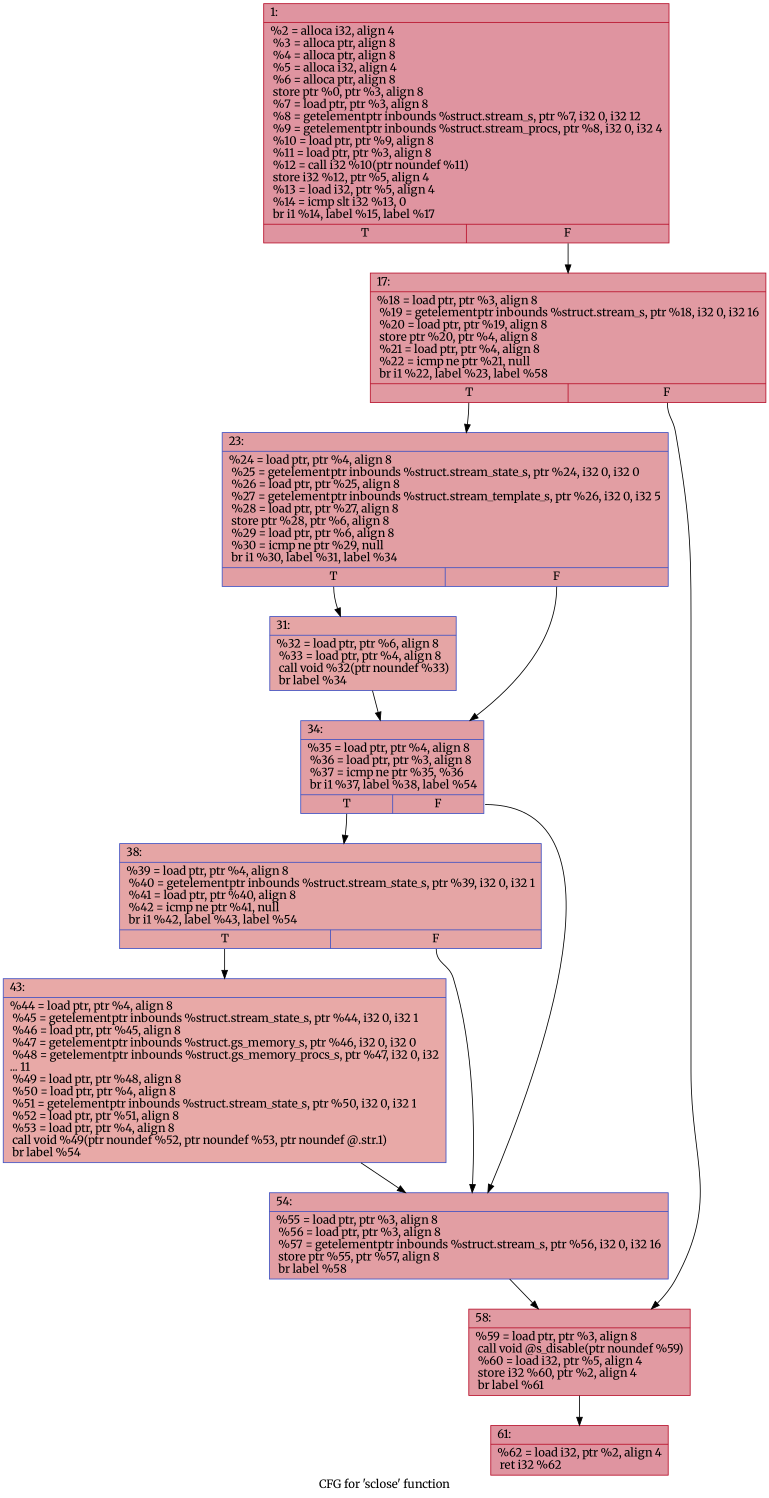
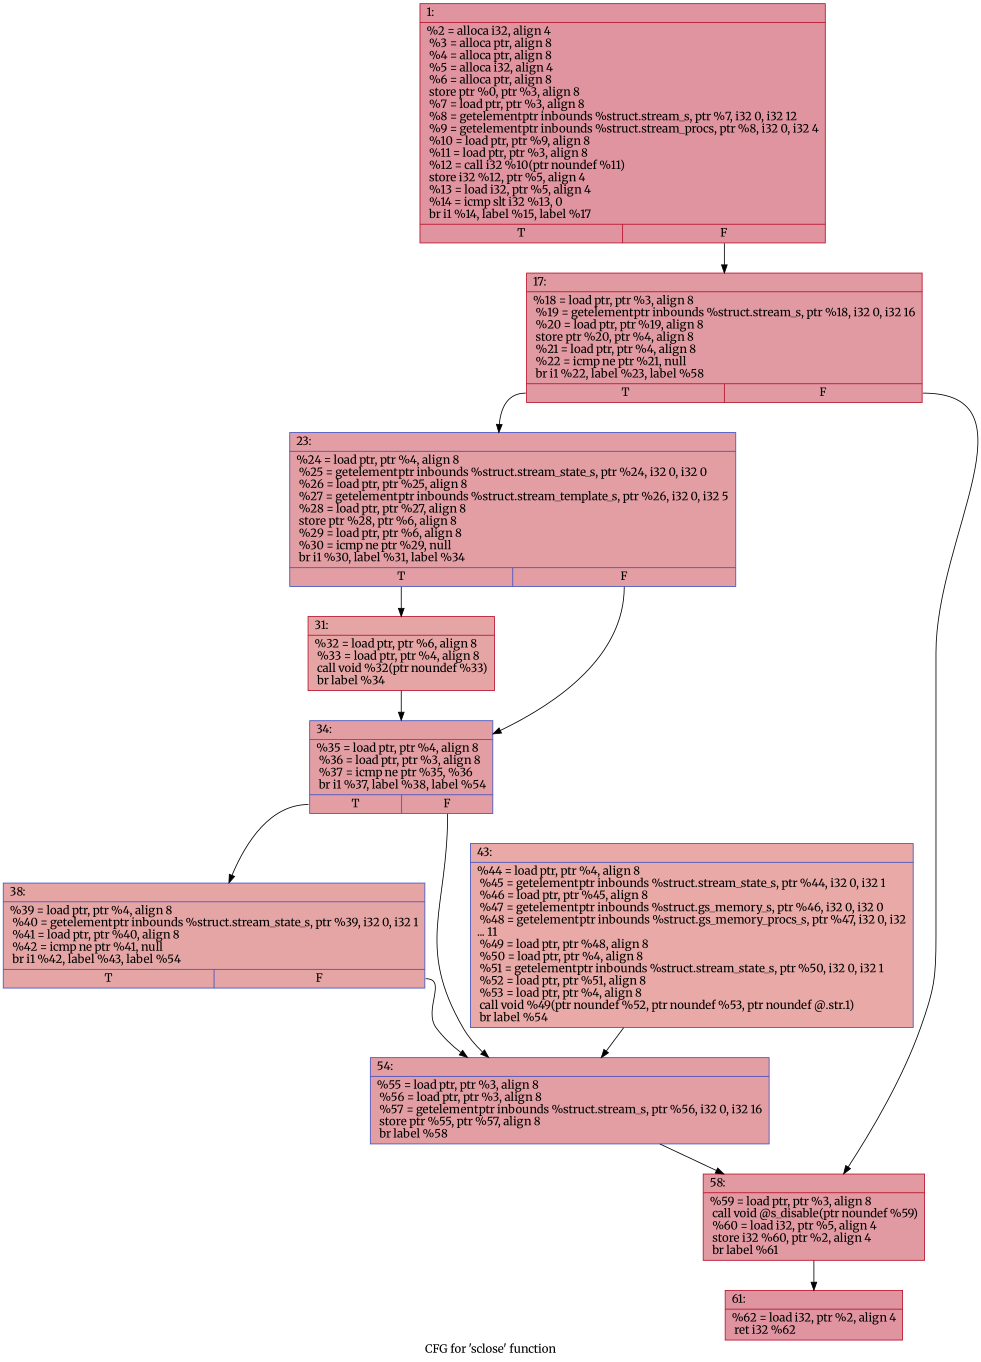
node "31:": color #3d50c3ff -> #b70d28ff
edge "38:" -> "43:": removed
